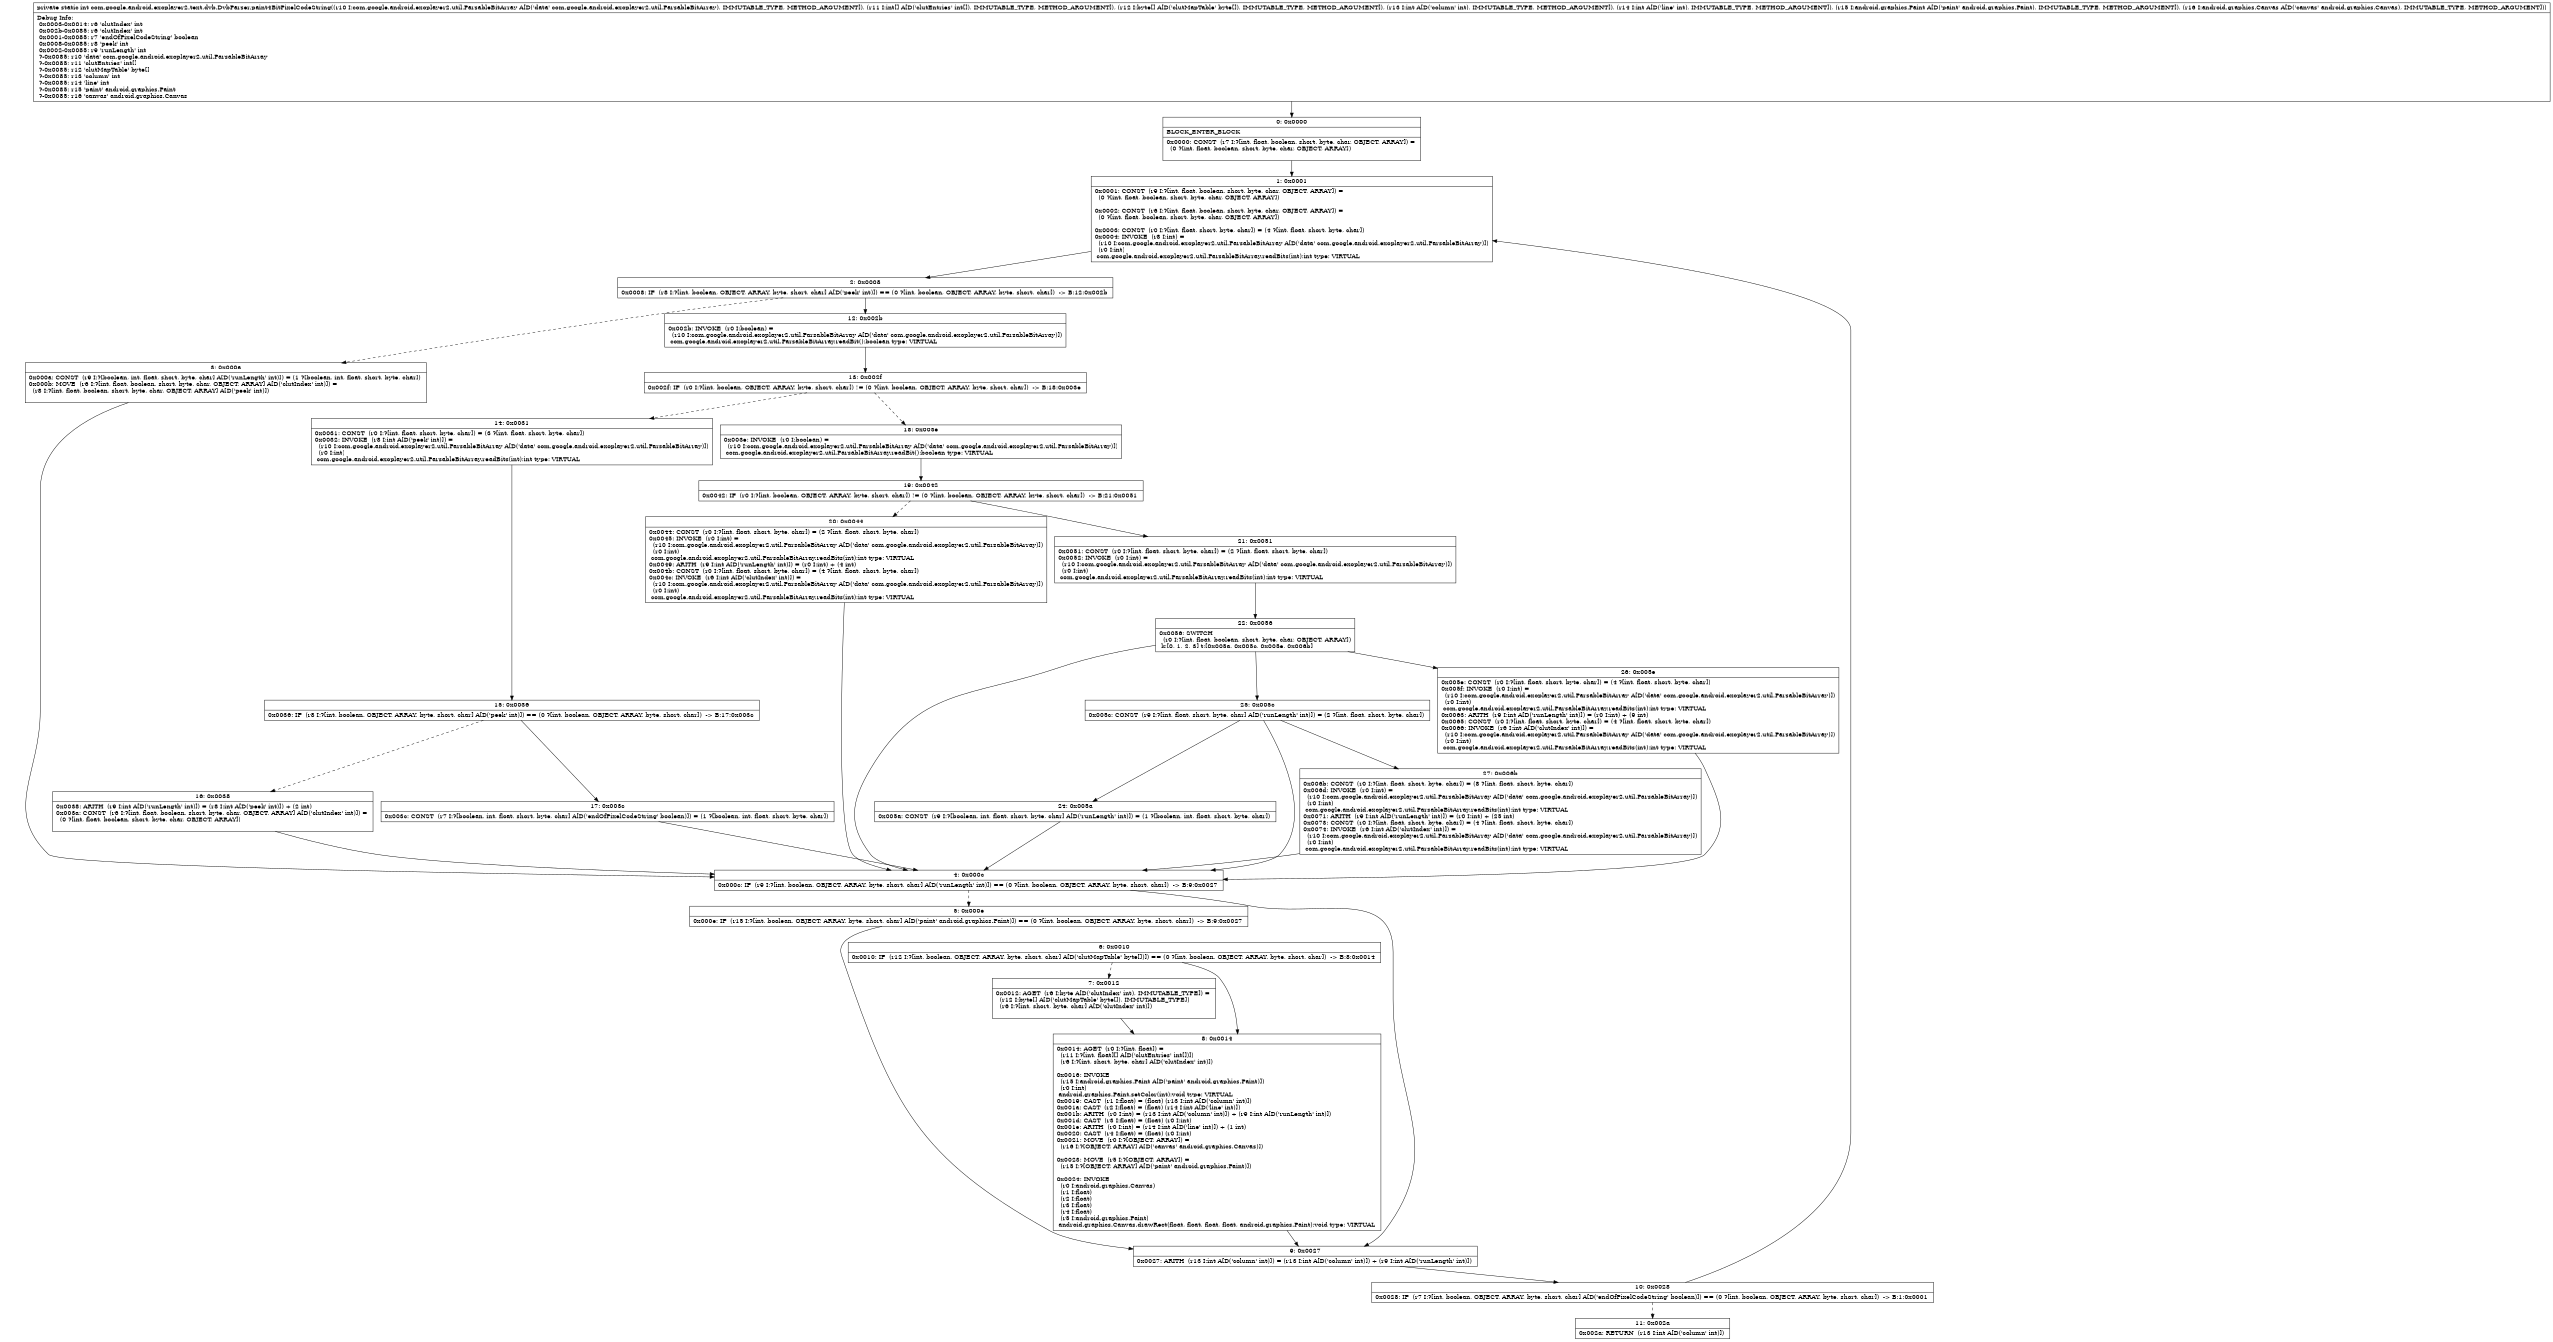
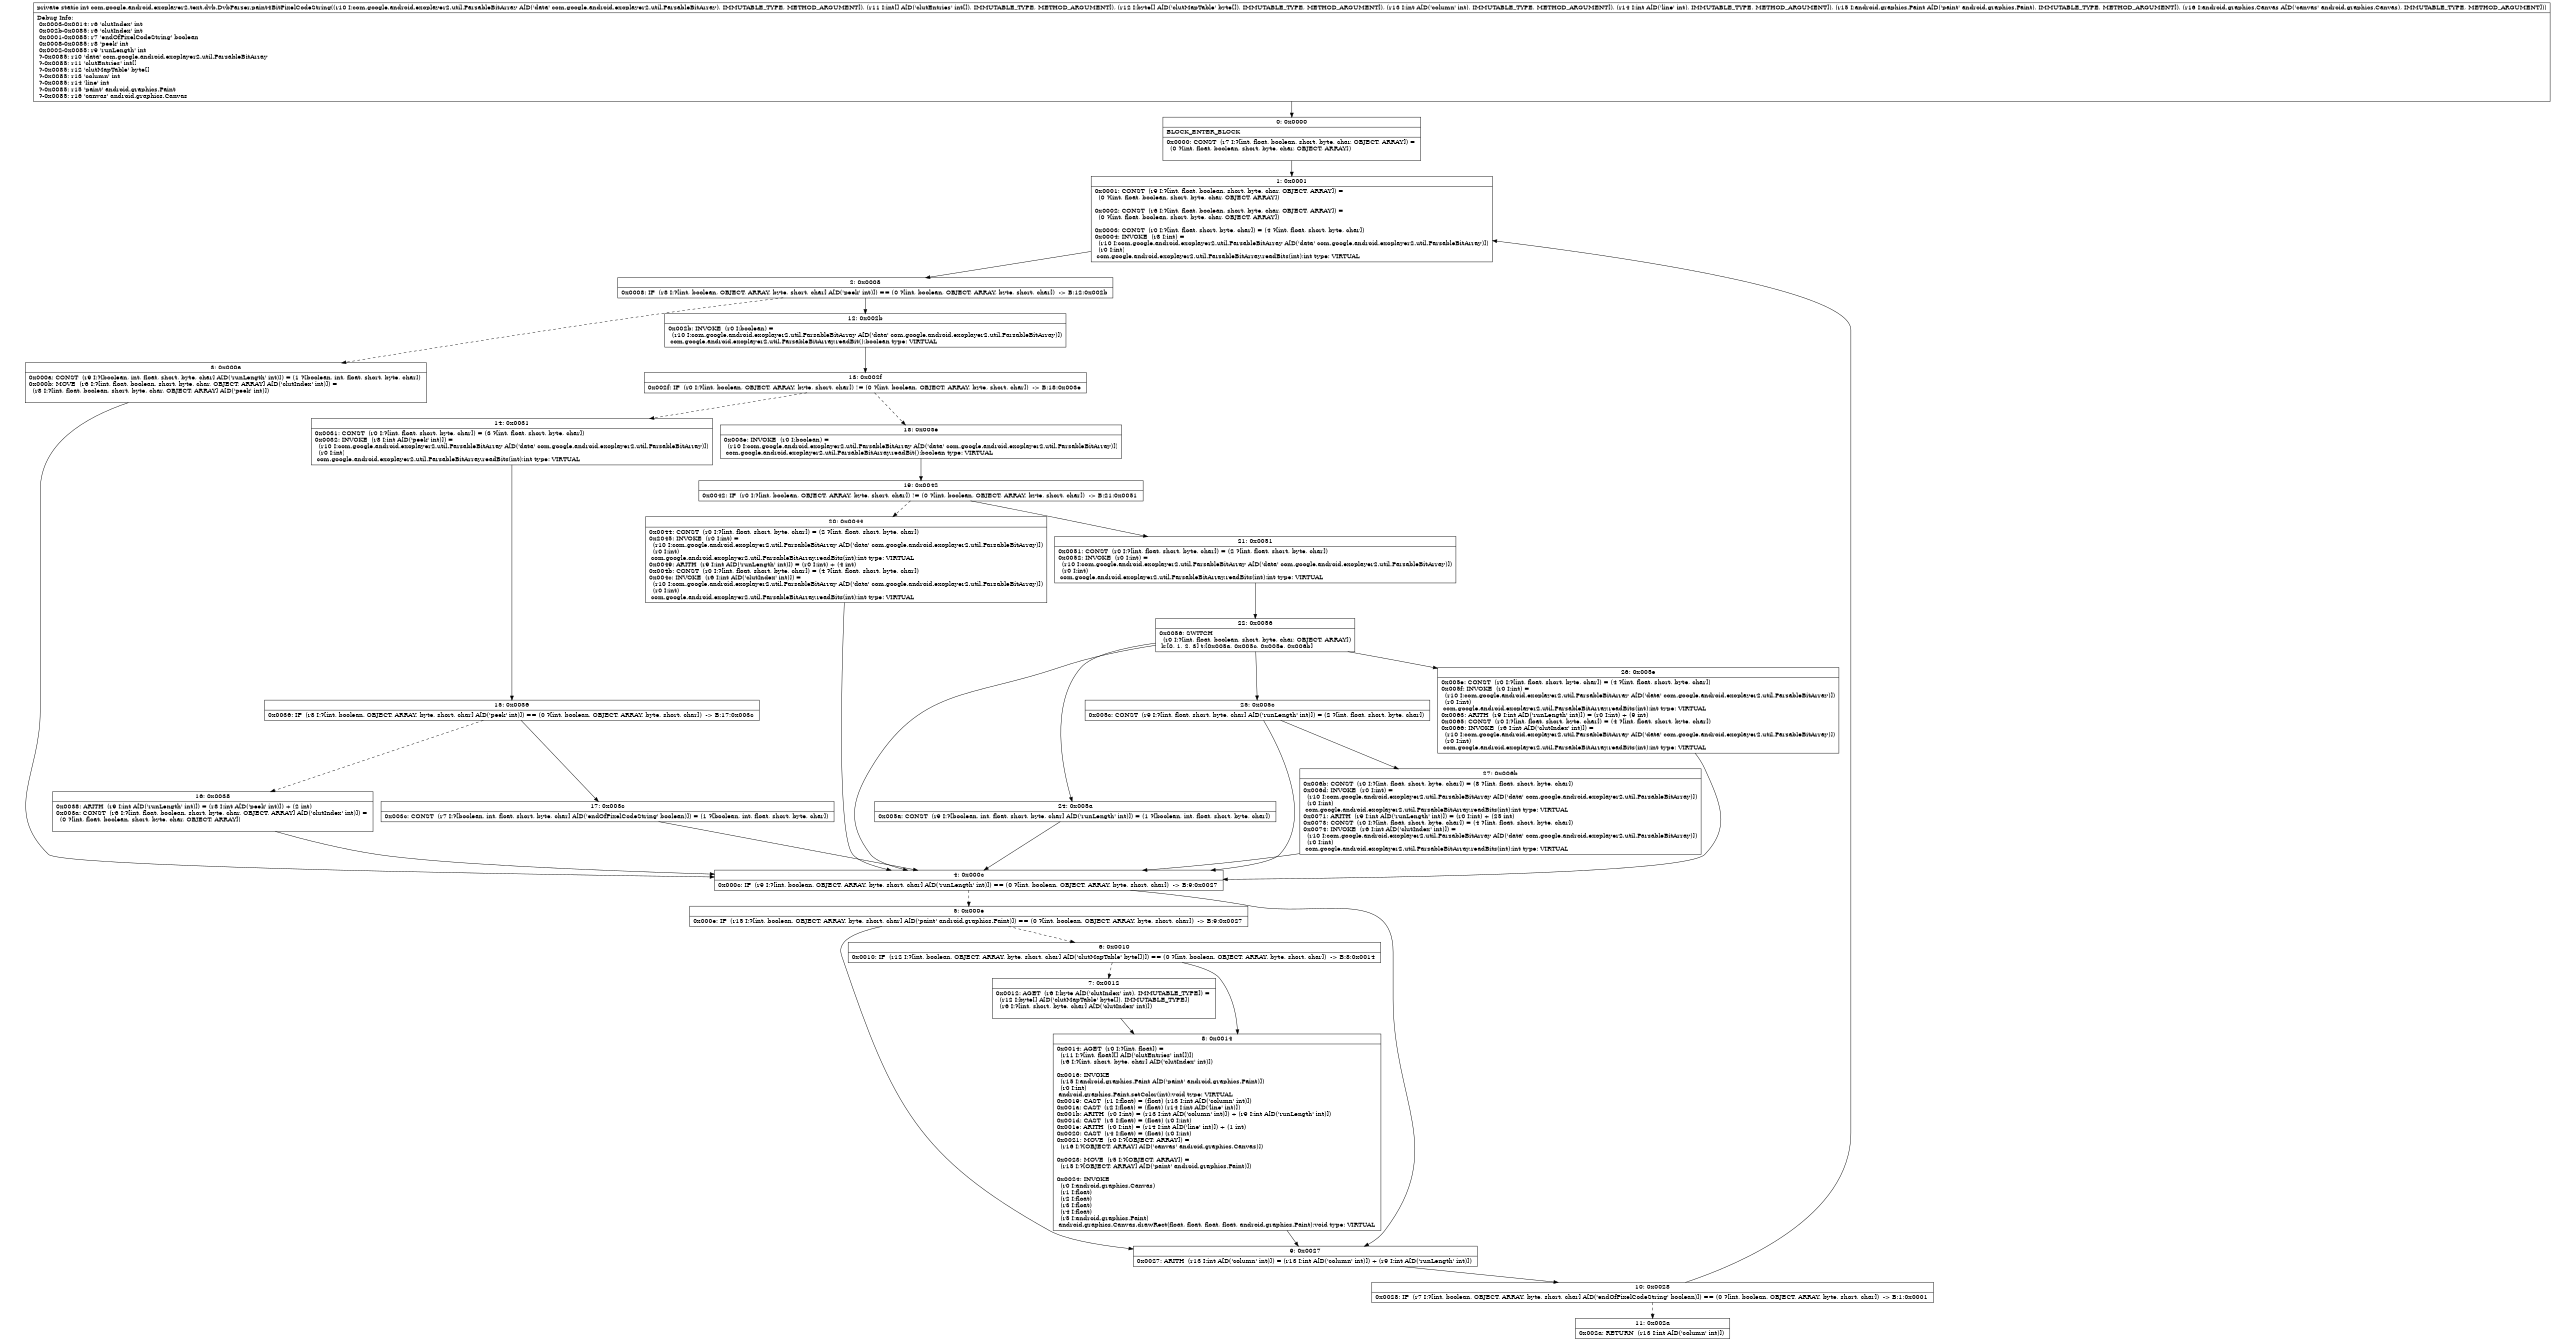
node "20: 0x0044": text "0x0045: INVOKE  (r0 I:int) =" -> "0x2045: INVOKE  (r0 I:int) ="
edge "25: 0x005c" -> "24: 0x005a": now "22: 0x0056" -> "24: 0x005a"
edge "5: 0x000e" -> "6: 0x0010": added
